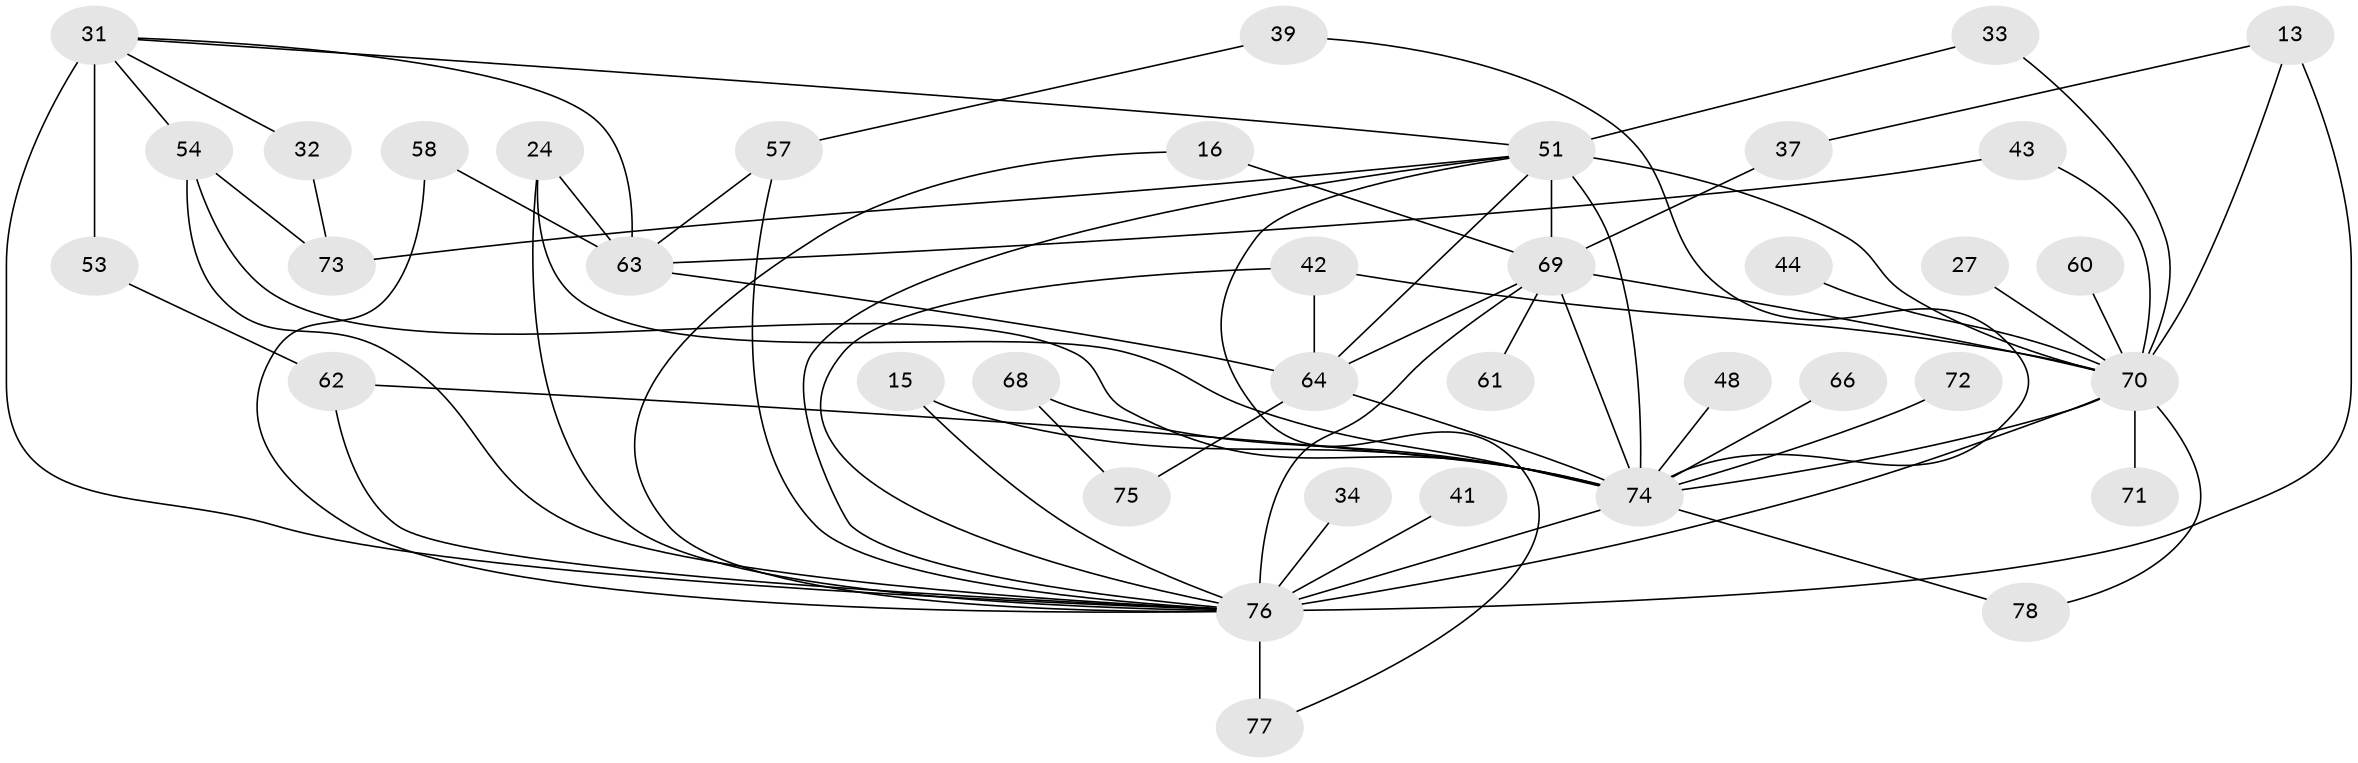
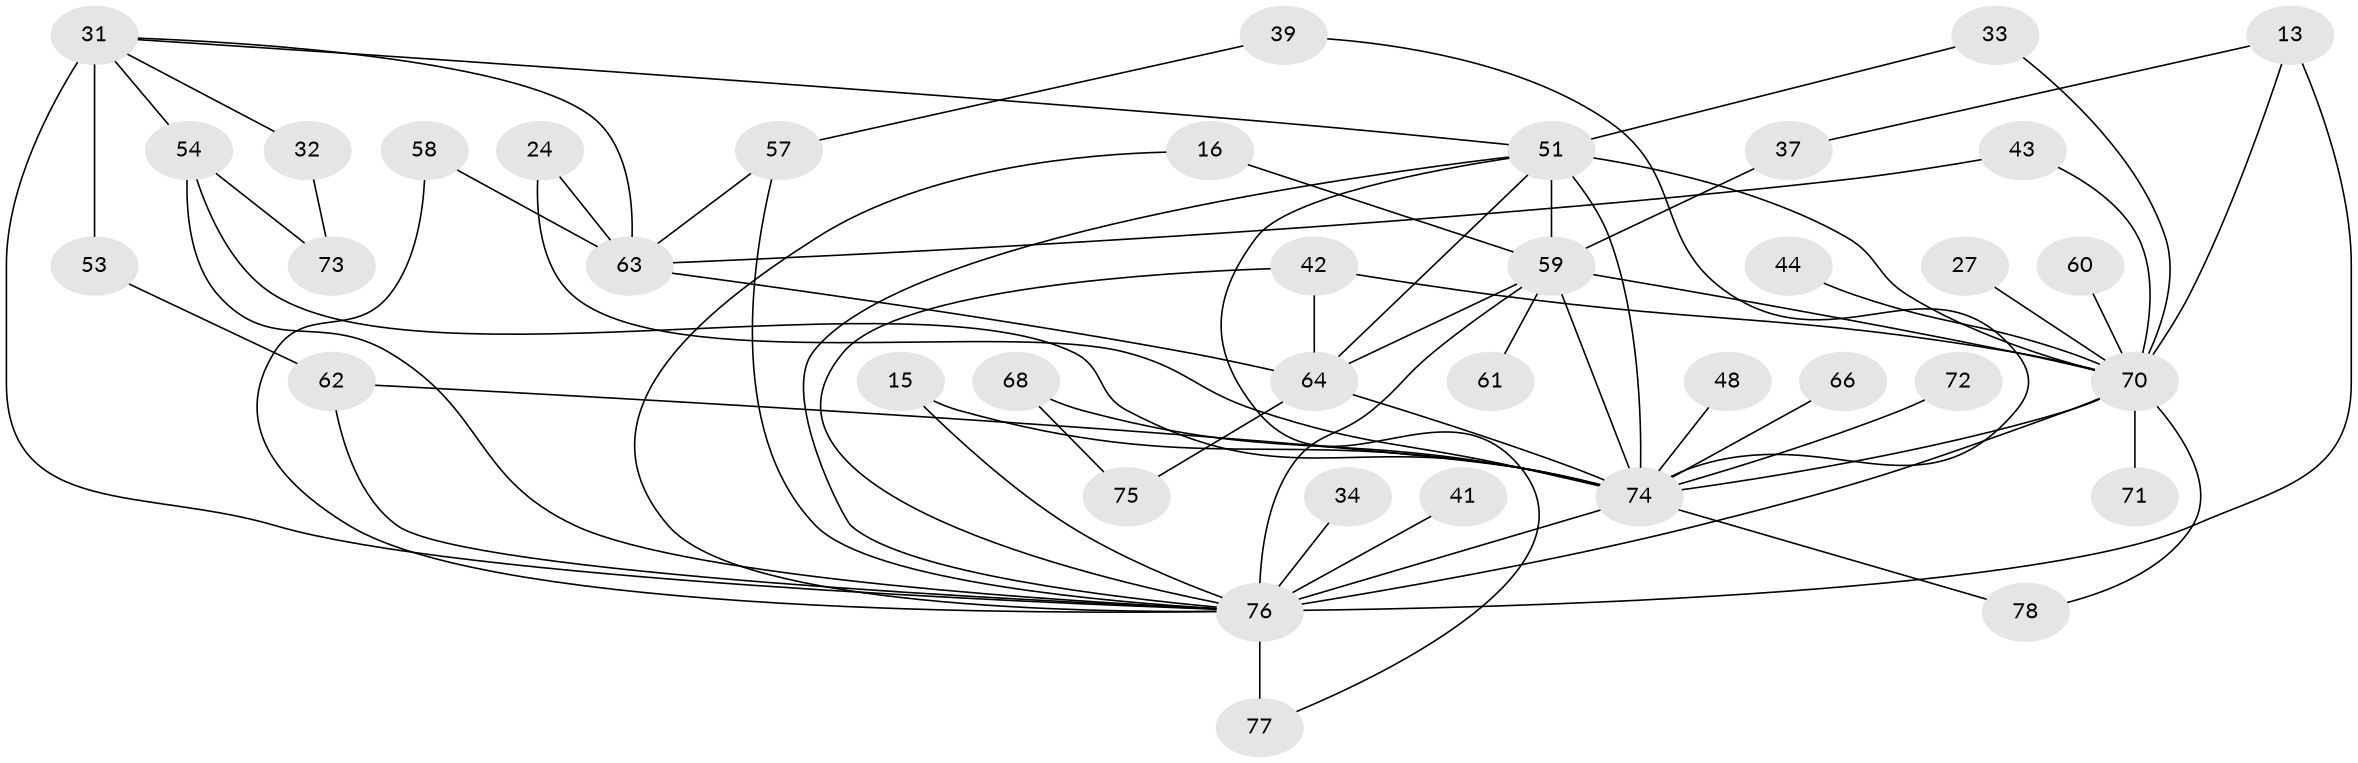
edge "51" -- "73": removed
node "69": label "69" -> "59"
edge "24" -- "76": removed
